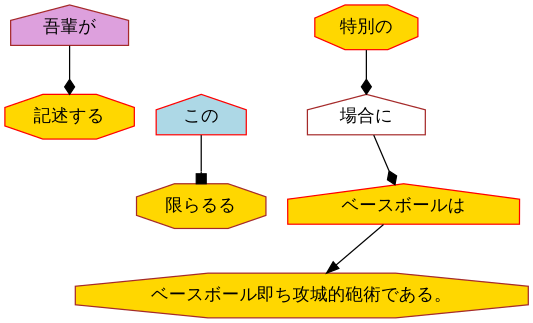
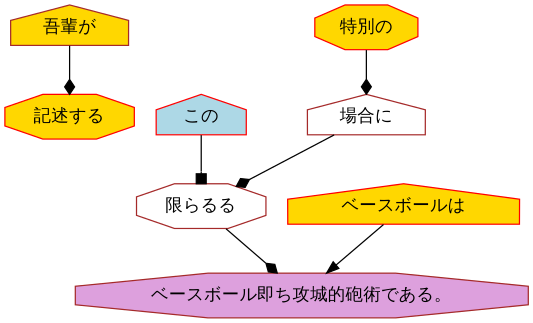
node "吾輩が": fillcolor plum -> gold
edge "場合に" -> "ベースボールは": now "場合に" -> "限らるる"
node "限らるる": fillcolor gold -> white
edge "限らるる" -> "ベースボール即ち攻城的砲術である。": added
node "ベースボール即ち攻城的砲術である。": fillcolor gold -> plum
